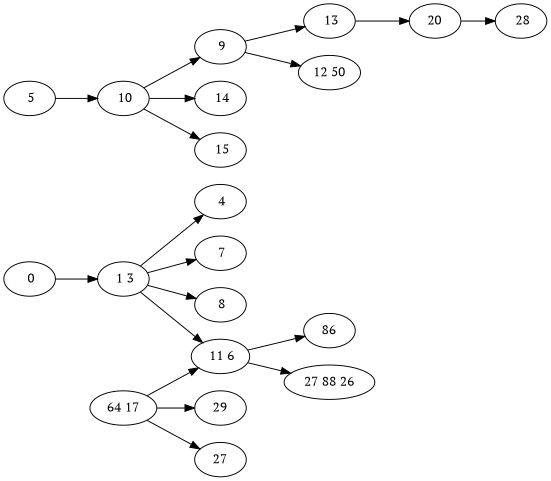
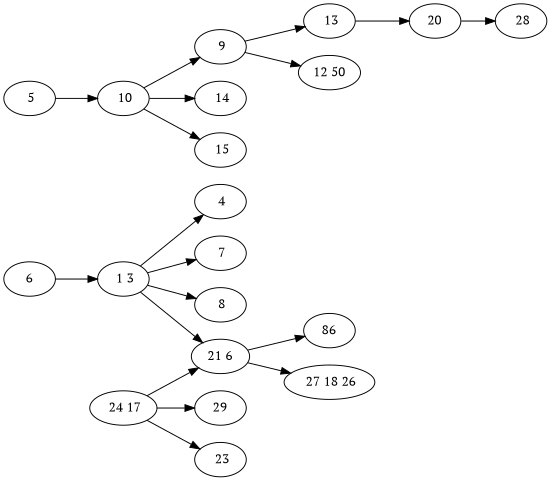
node "0": label "0" -> "6"
node "11 6": label "11 6" -> "21 6"
node "27 88 26": label "27 88 26" -> "27 18 26"
node "64 17": label "64 17" -> "24 17"
node "27": label "27" -> "23"
